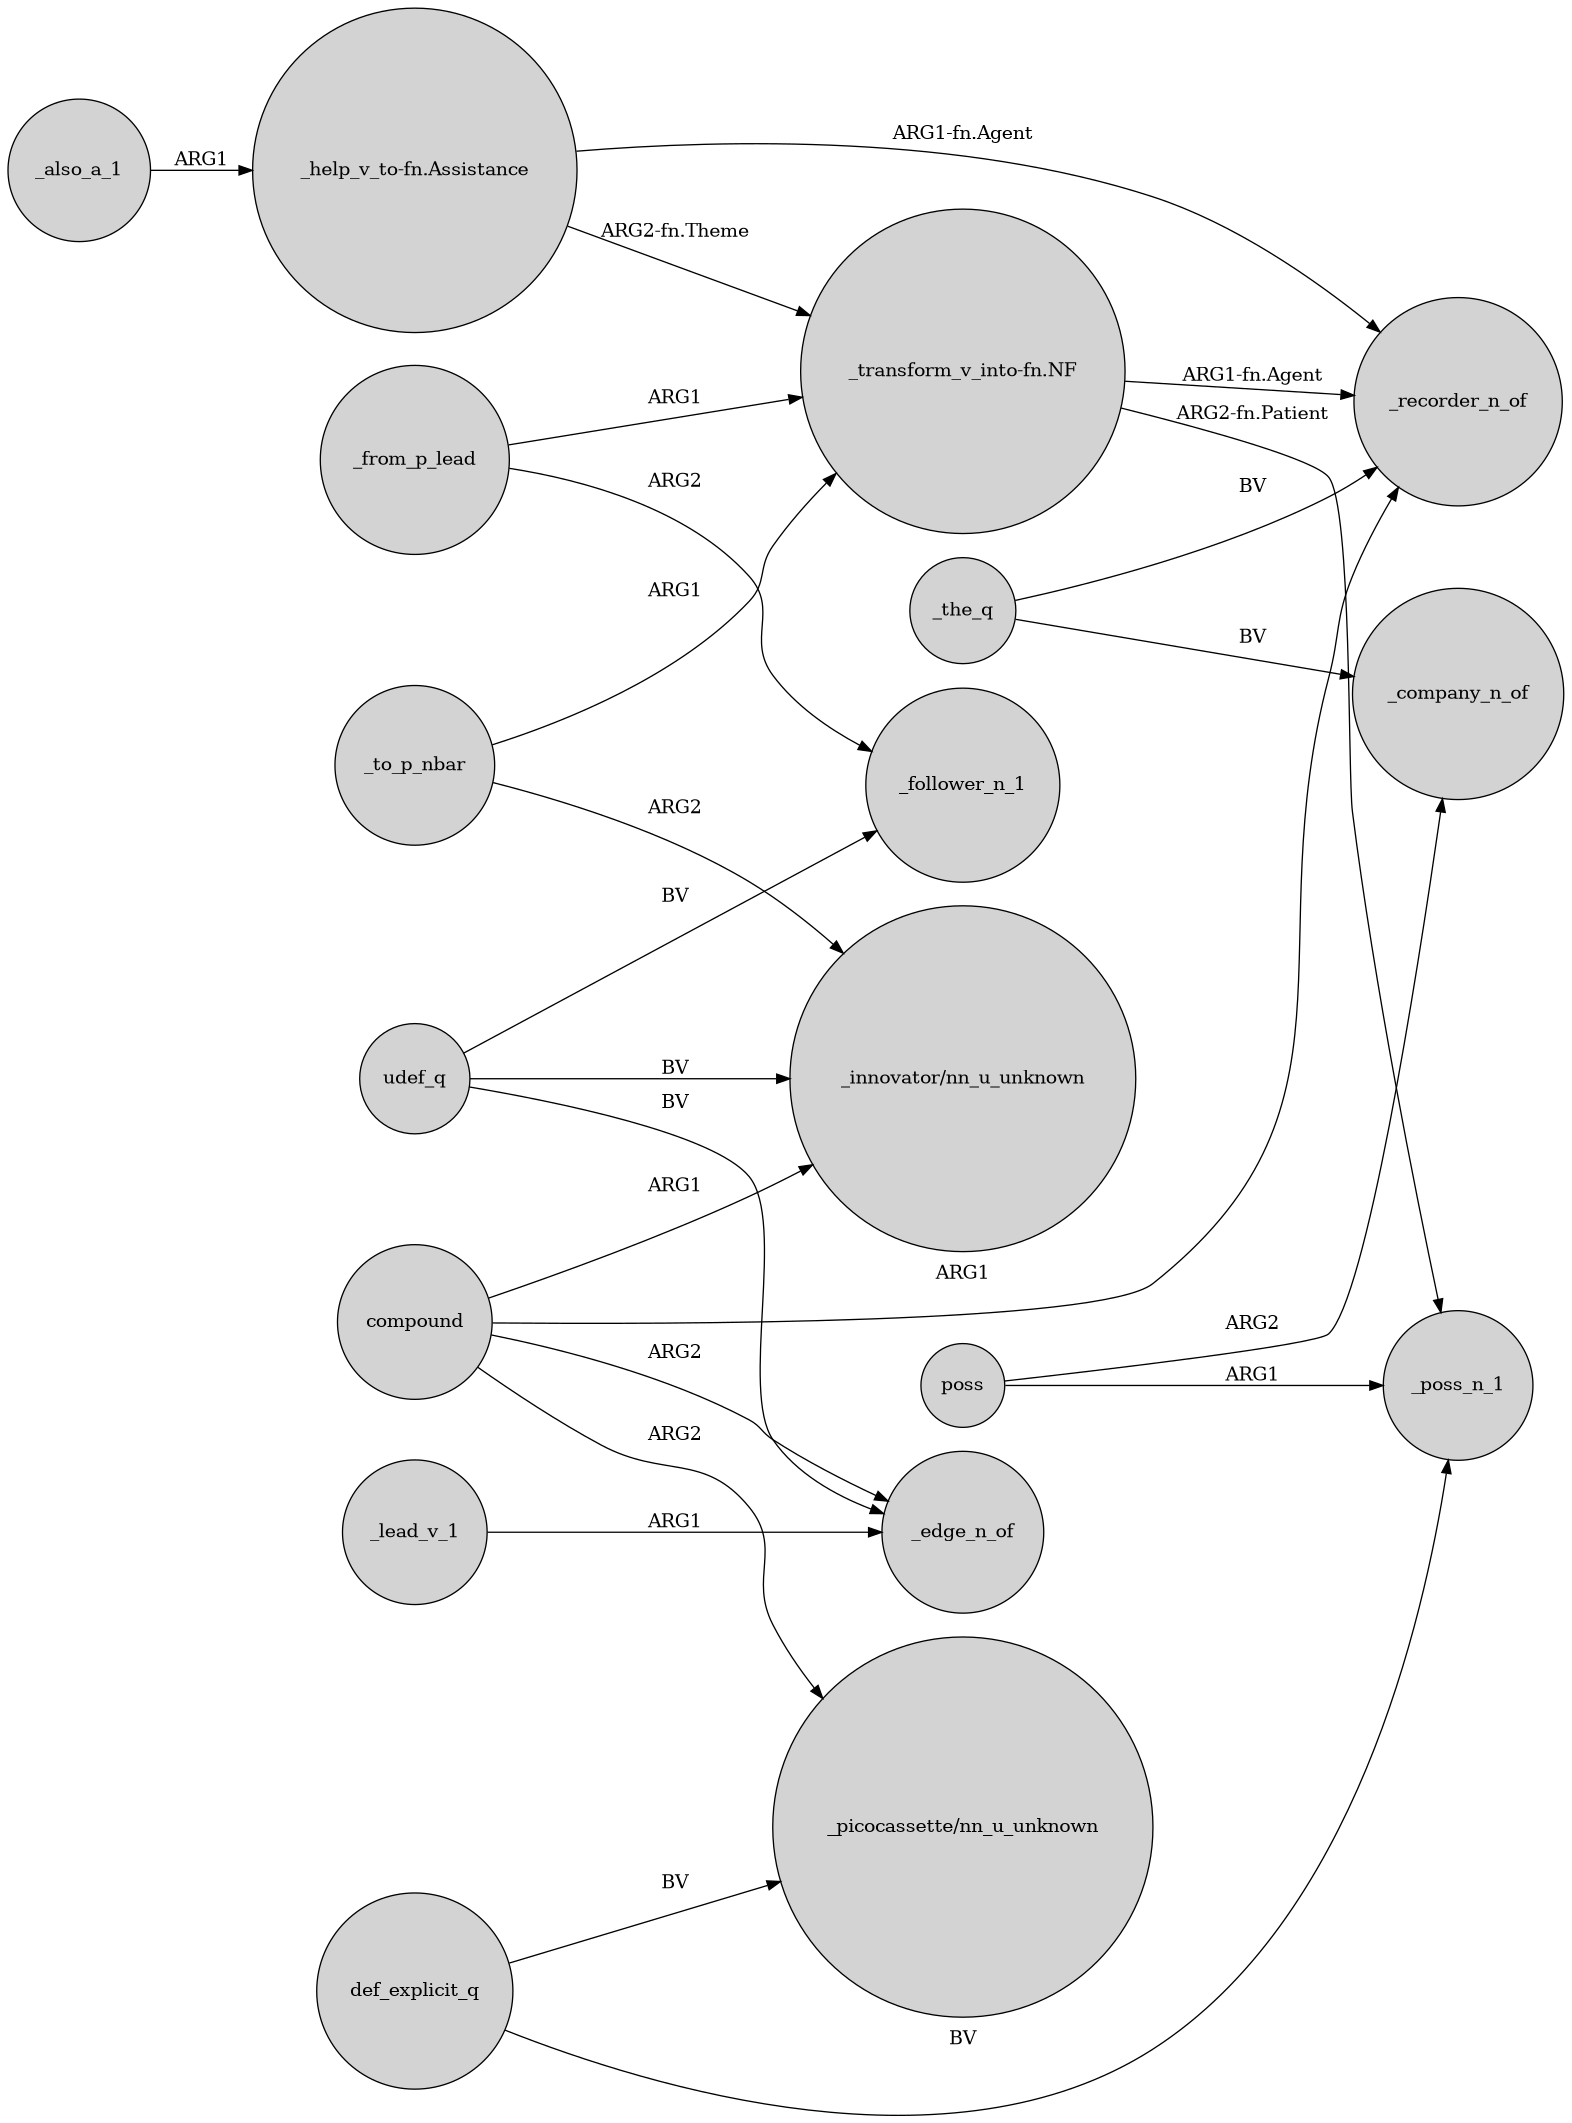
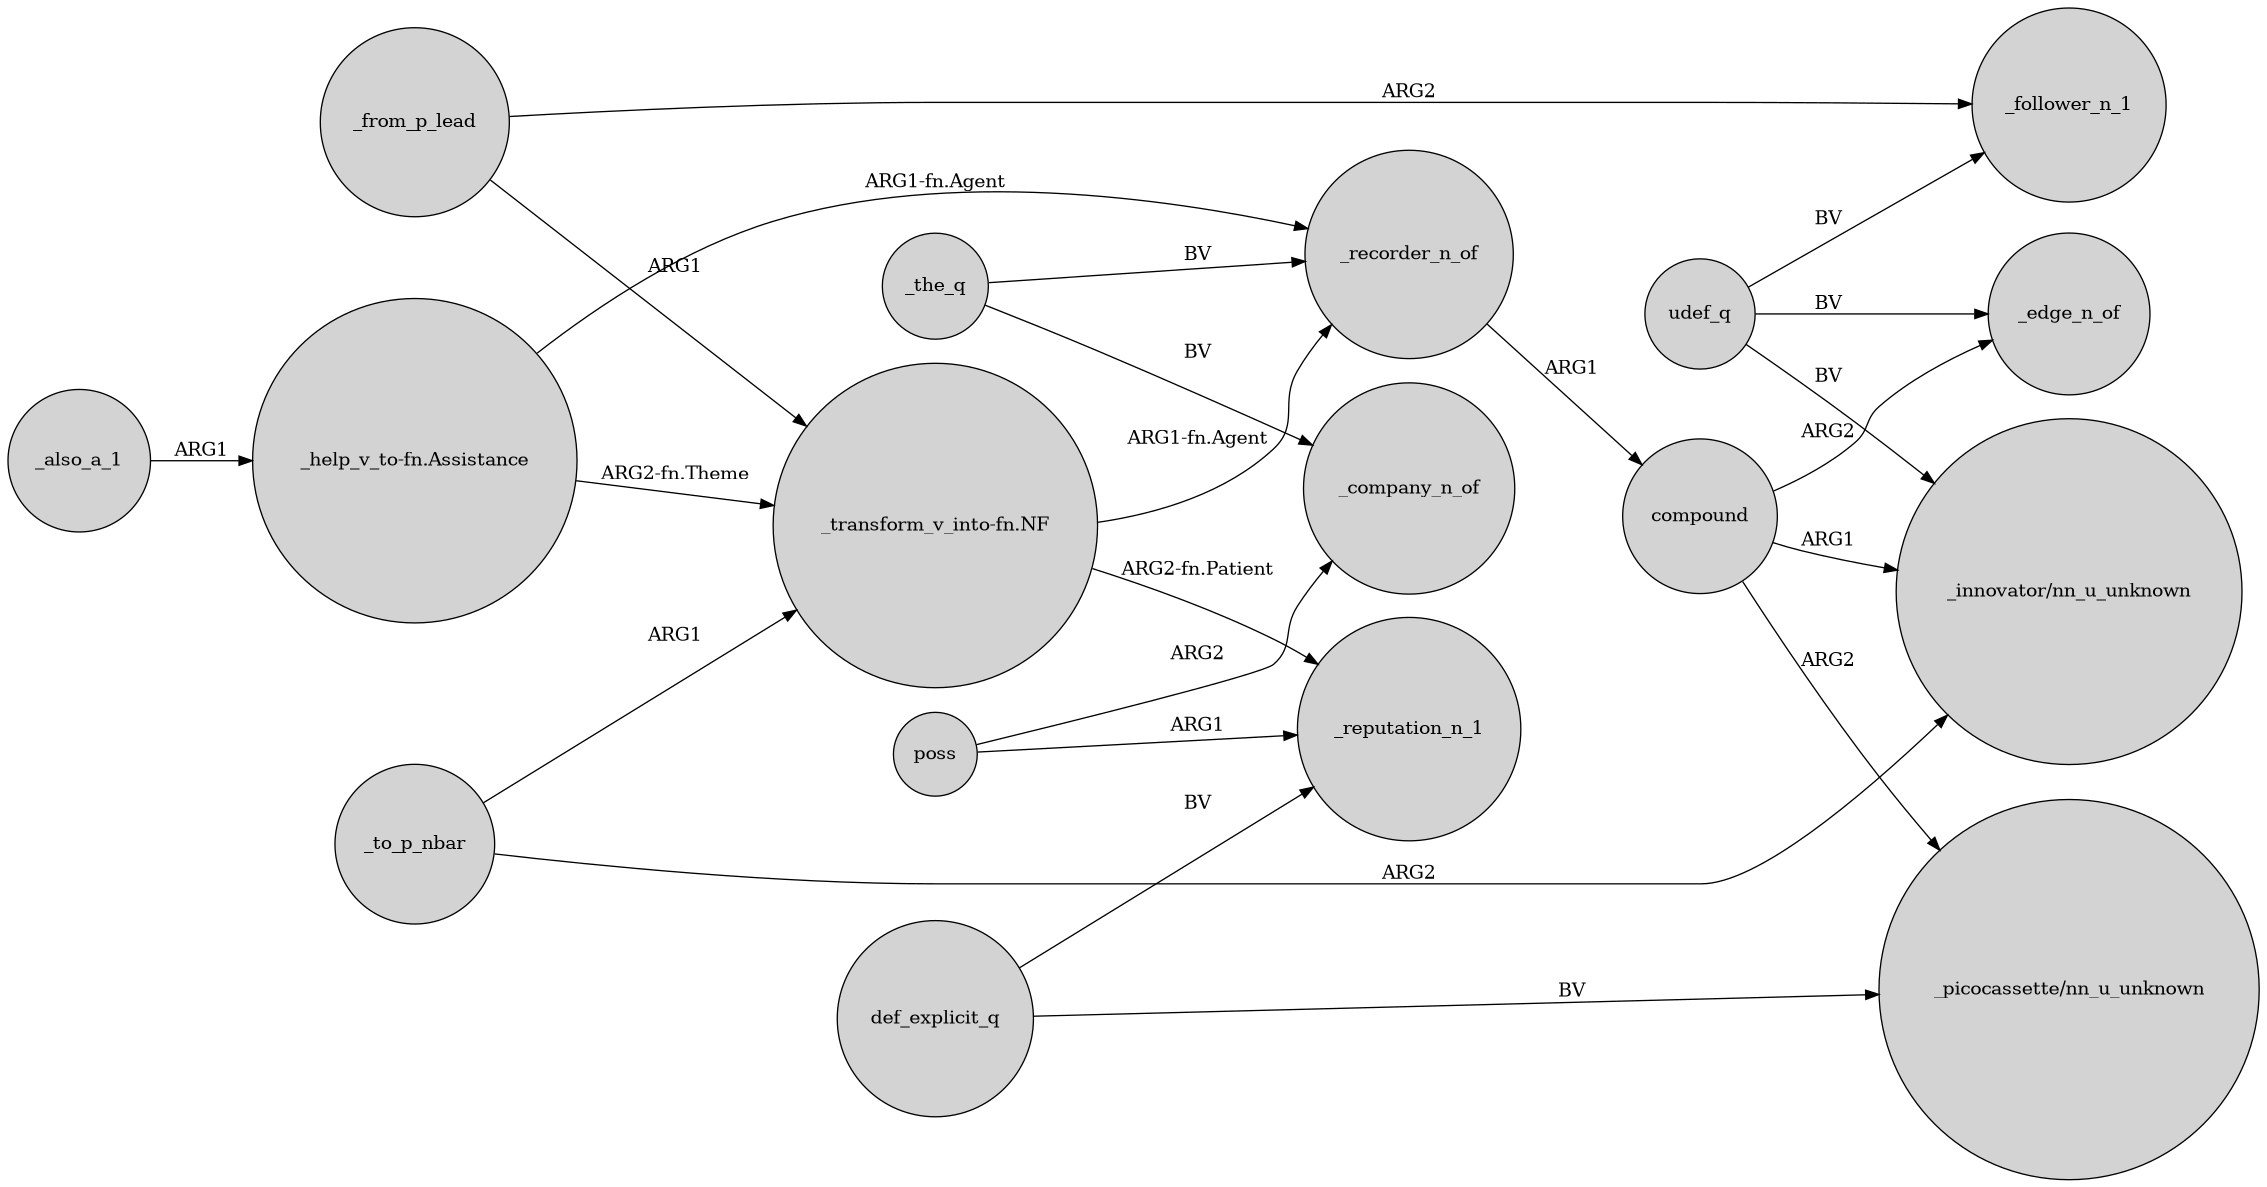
edge "compound" -> "_recorder_n_of": reversed
node "_poss_n_1": label "_poss_n_1" -> "_reputation_n_1"
node "_lead_v_1": removed
